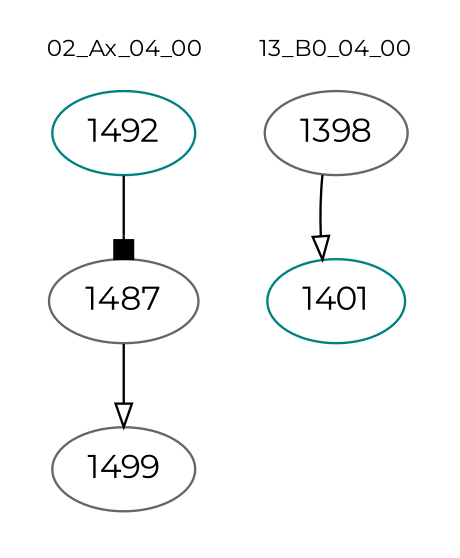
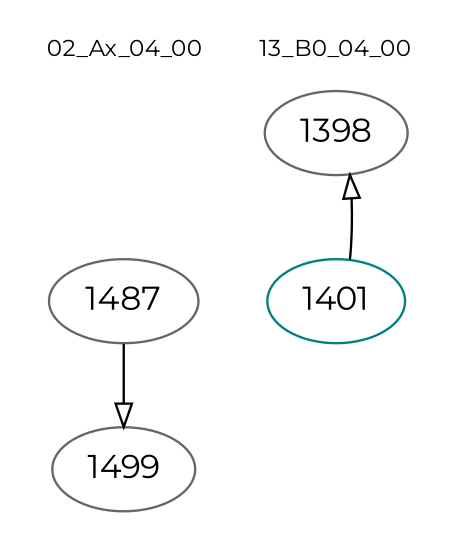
node "1492": removed
edge "1398" -> "1401": reversed
